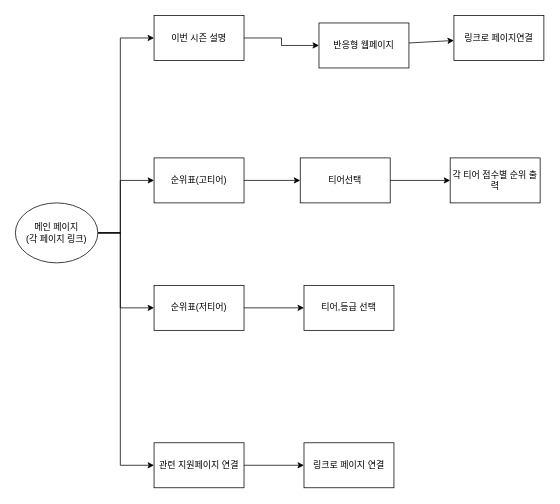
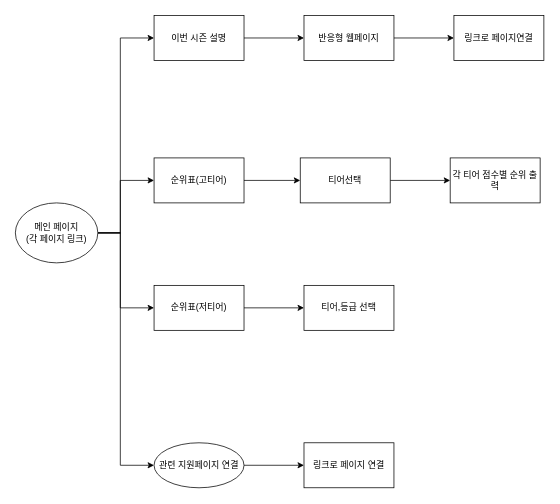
node "반응형 웹페이지": moved (364, 45) -> (349, 38)
node "관련 지원페이지 연결": shape rectangle -> ellipse
